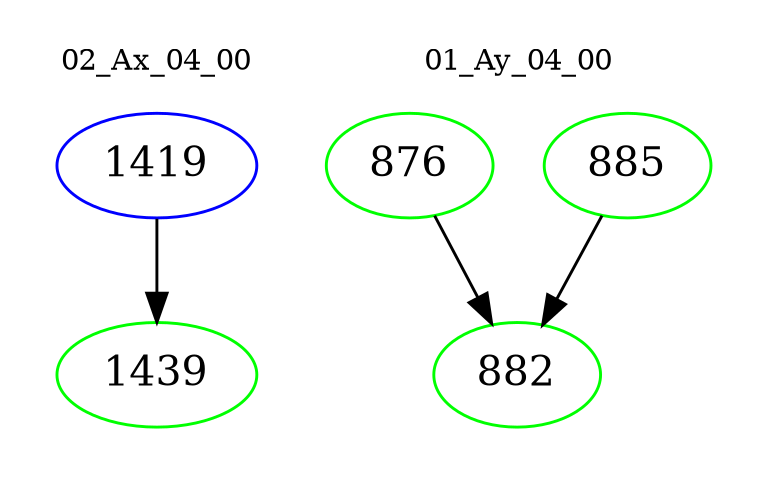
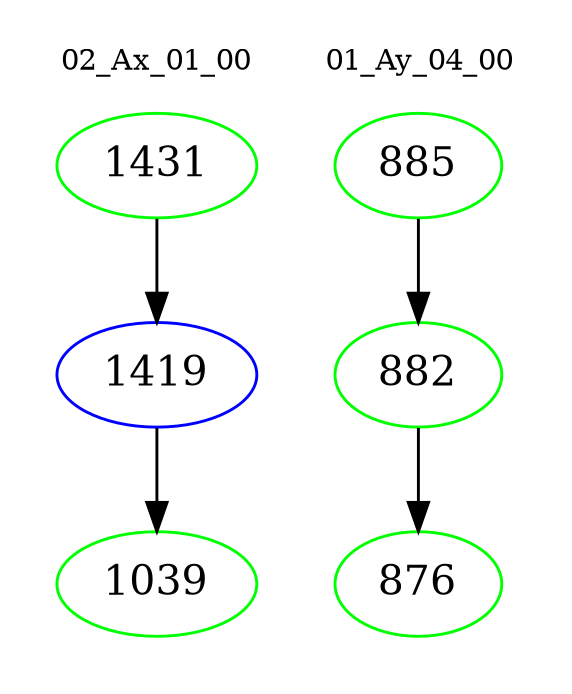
cluster "02_Ax_04_00": label "02_Ax_04_00" -> "02_Ax_01_00"
node "1431": added
edge "876" -> "882": reversed
node "1439": label "1439" -> "1039"
